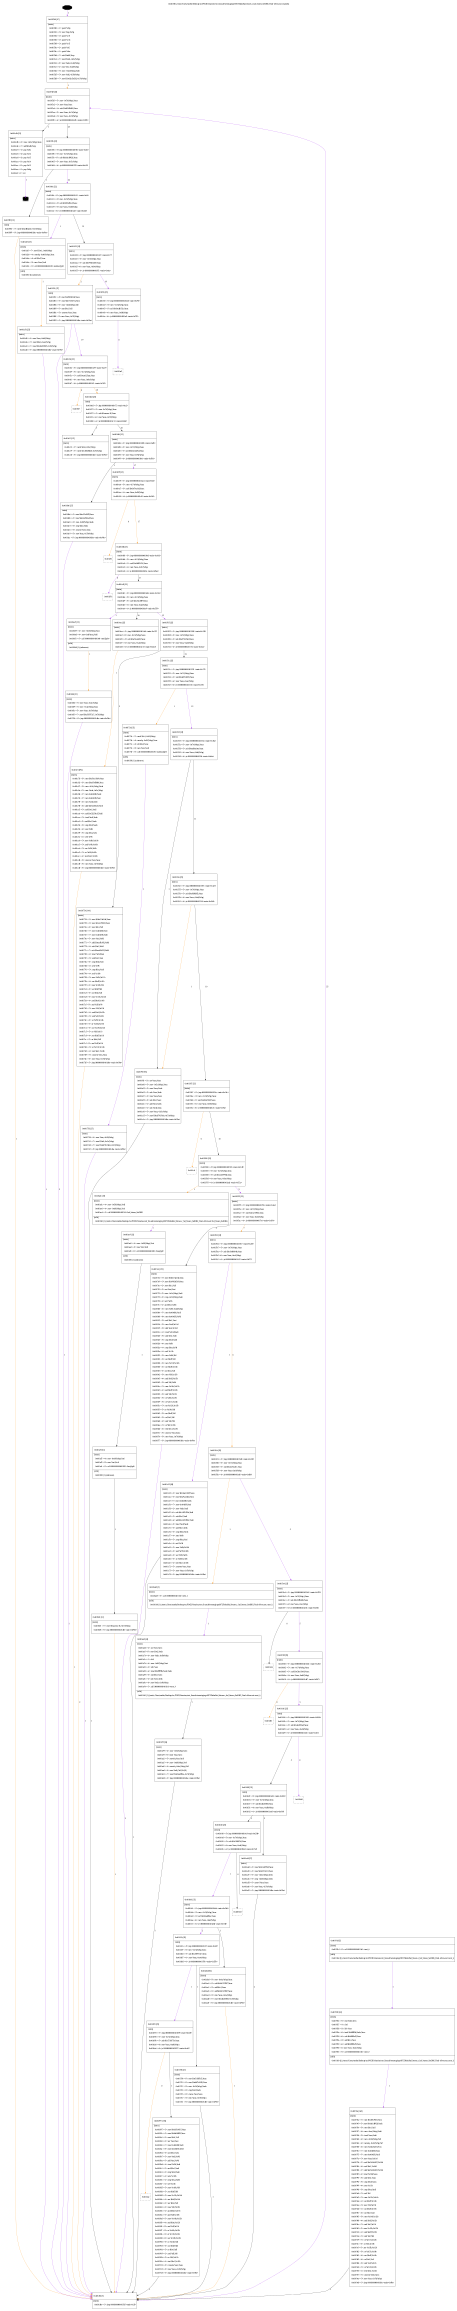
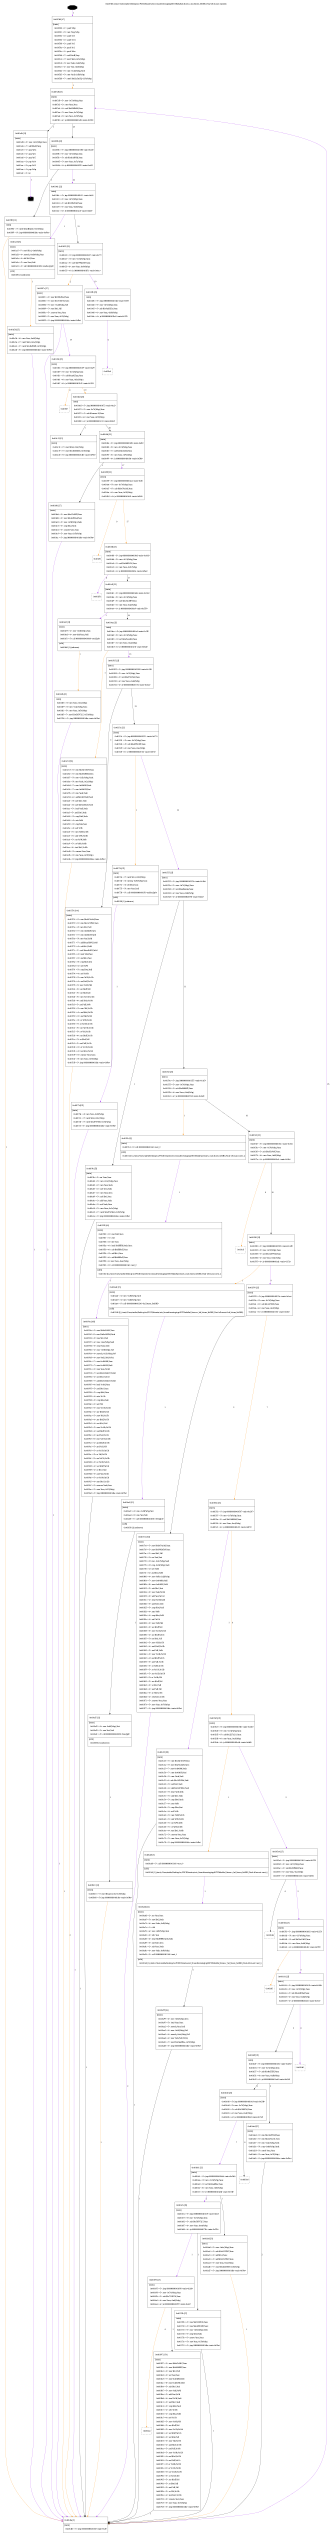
edge "0x4014d1 [25]" -> "0x401503 [25]": now "0x4014ea [25]" -> "0x401503 [25]"
edge "0x40154e [25]" -> "0x4019fe [33]": now "0x40154e [25]" -> "0x40191d [5]"
